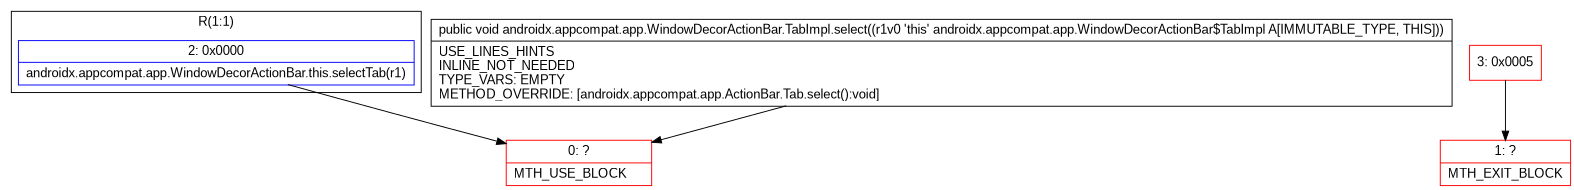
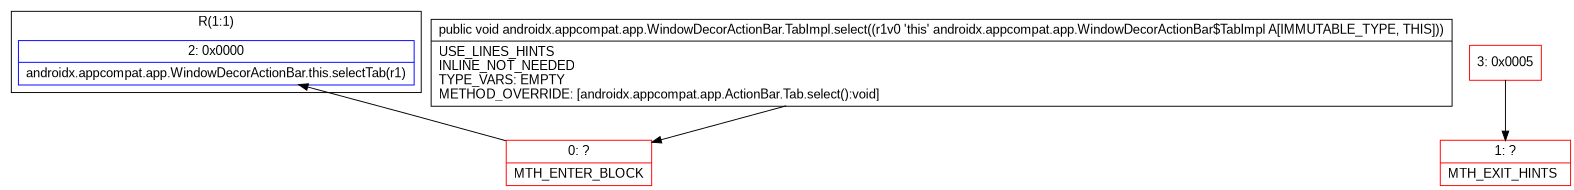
edge "2: 0x0000" -> "0: ?": reversed
node "0: ?": text "MTH_USE_BLOCK" -> "MTH_ENTER_BLOCK"
node "1: ?": text "MTH_EXIT_BLOCK" -> "MTH_EXIT_HINTS"
